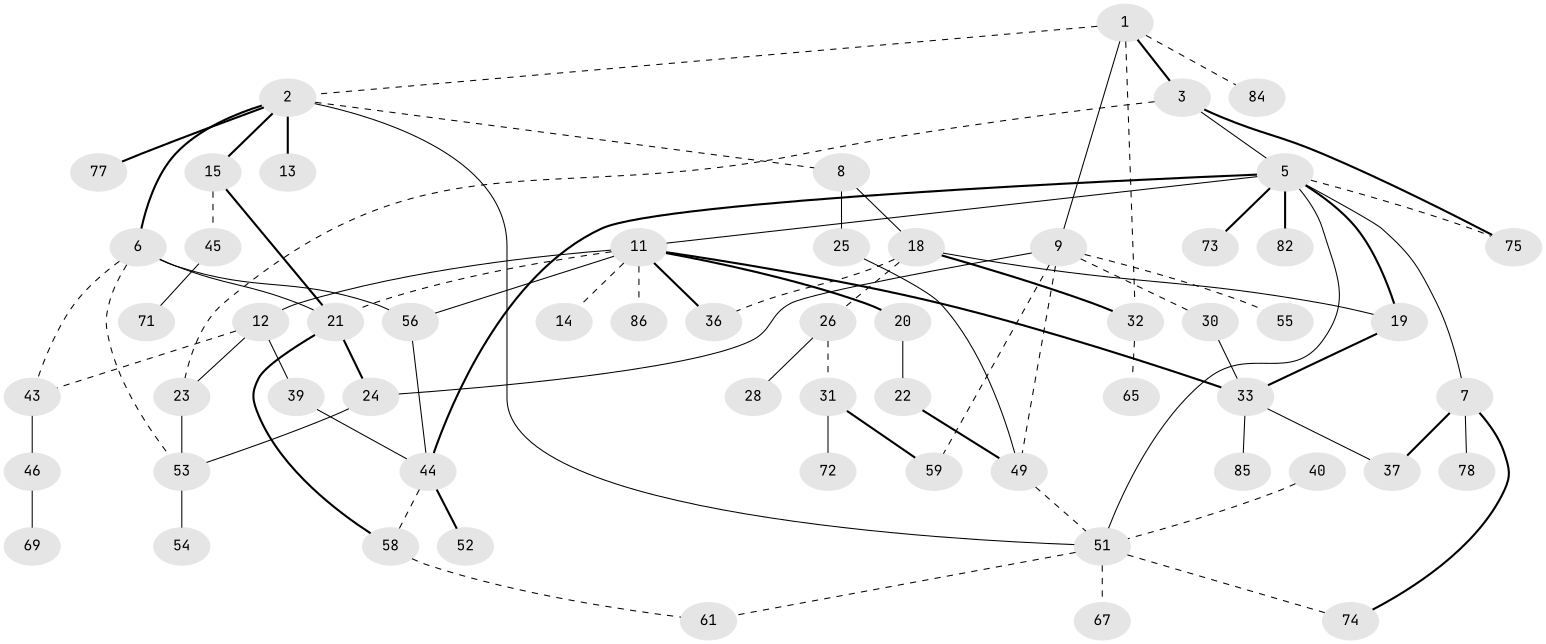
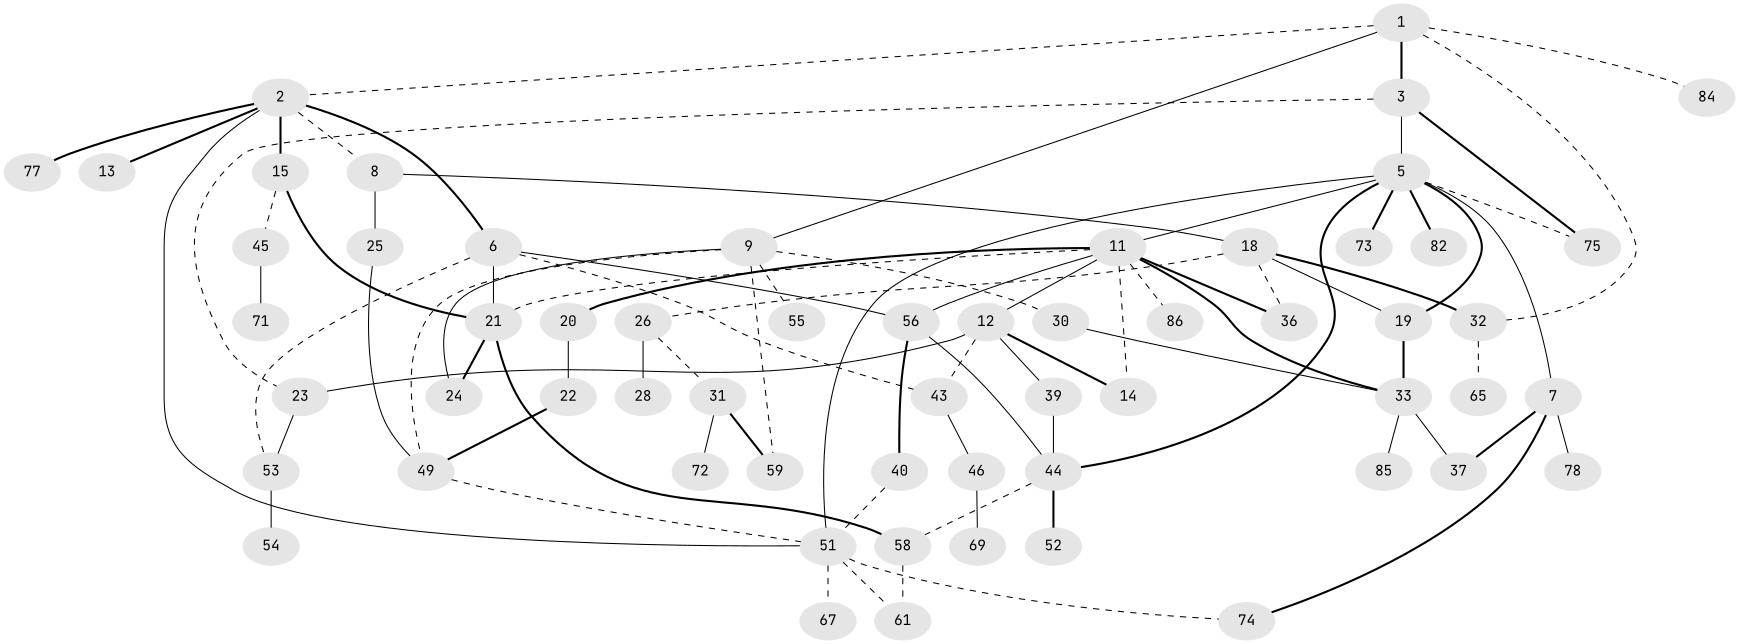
edge "12" -- "14": added
edge "56" -- "40": added
edge "24" -- "53": removed
